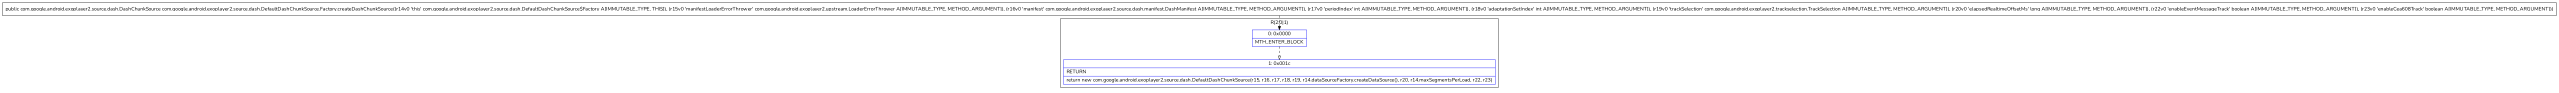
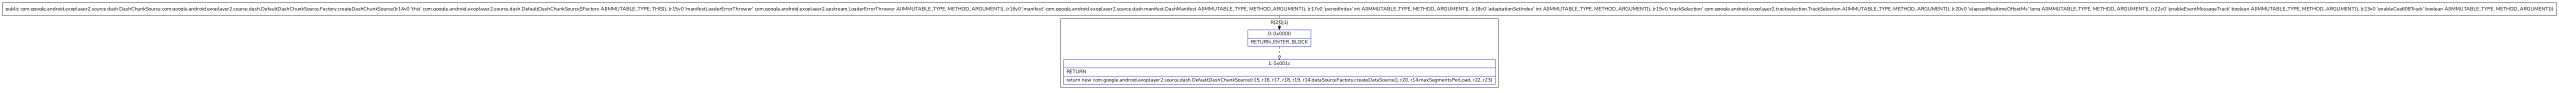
node "0: 0x0000": text "MTH_ENTER_BLOCK" -> "RETURN_ENTER_BLOCK"
